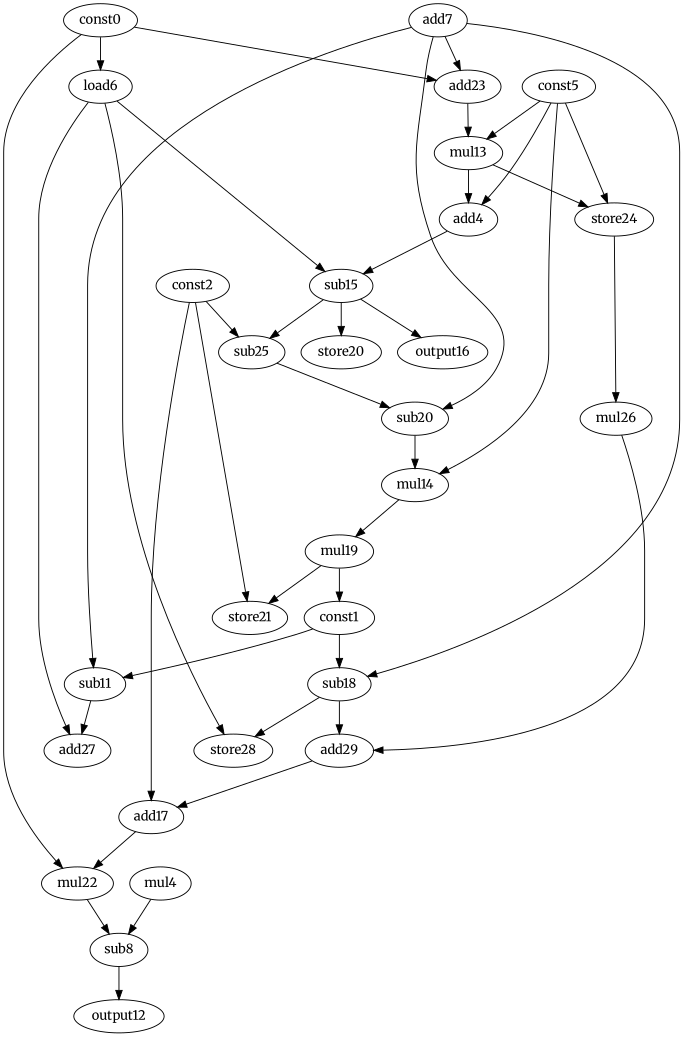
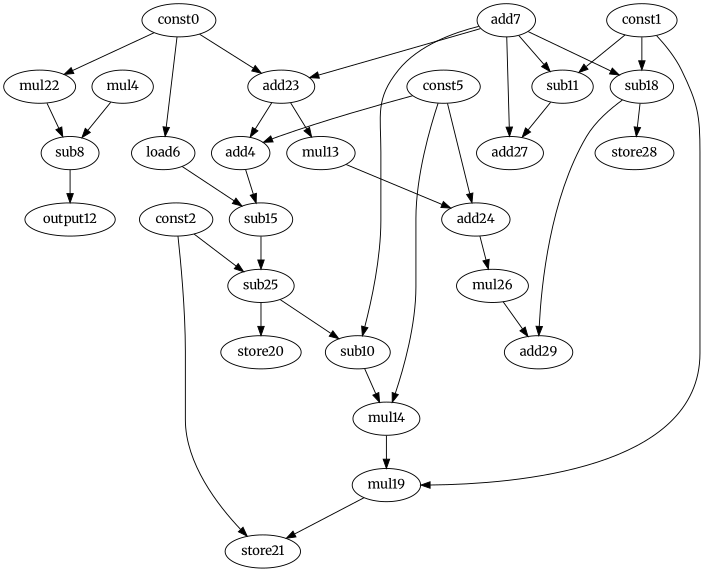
edge "const5" -> "mul13": removed
edge "mul13" -> "add4": now "add23" -> "add4"
node "store24": label "store24" -> "add24"
edge "sub15" -> "store20": now "sub25" -> "store20"
node "output16": removed
edge "load6" -> "add27": now "add7" -> "add27"
node "sub20": label "sub20" -> "sub10"
edge "load6" -> "store28": removed
edge "mul19" -> "const1": reversed
node "add17": removed
